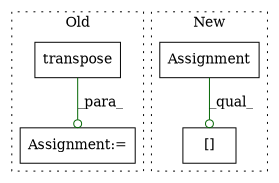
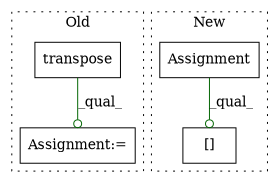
edge "transpose" -> "Assignment:=": label "_para_" -> "_qual_"
